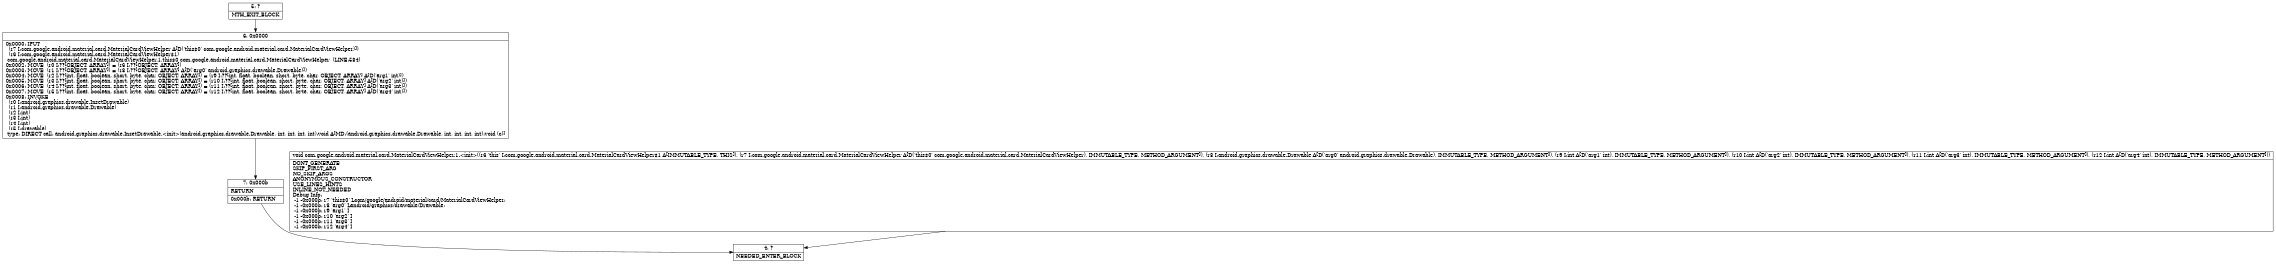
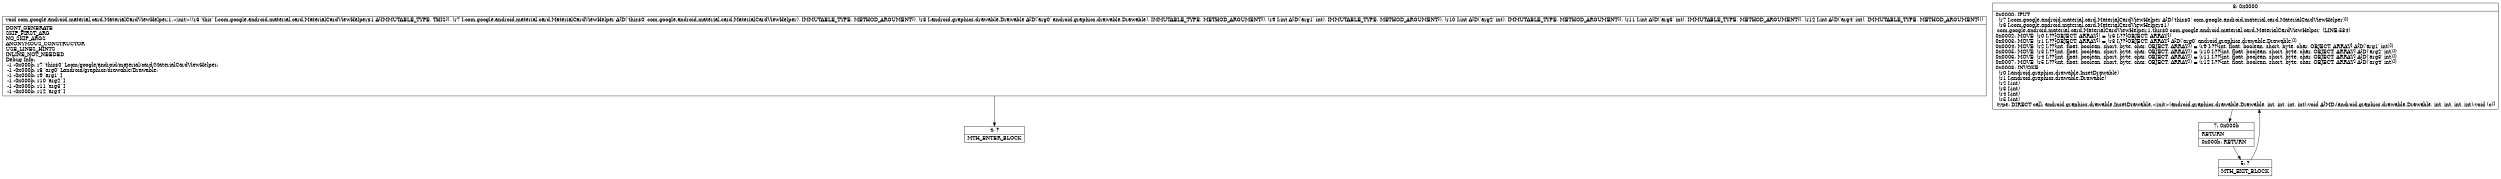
node "6: 0x0000": text "(r5 I:drawable)" -> "(r5 I:int)"
edge "7: 0x000b" -> "4: ?": now "7: 0x000b" -> "5: ?"
node "4: ?": text "NEEDED_ENTER_BLOCK" -> "MTH_ENTER_BLOCK"
